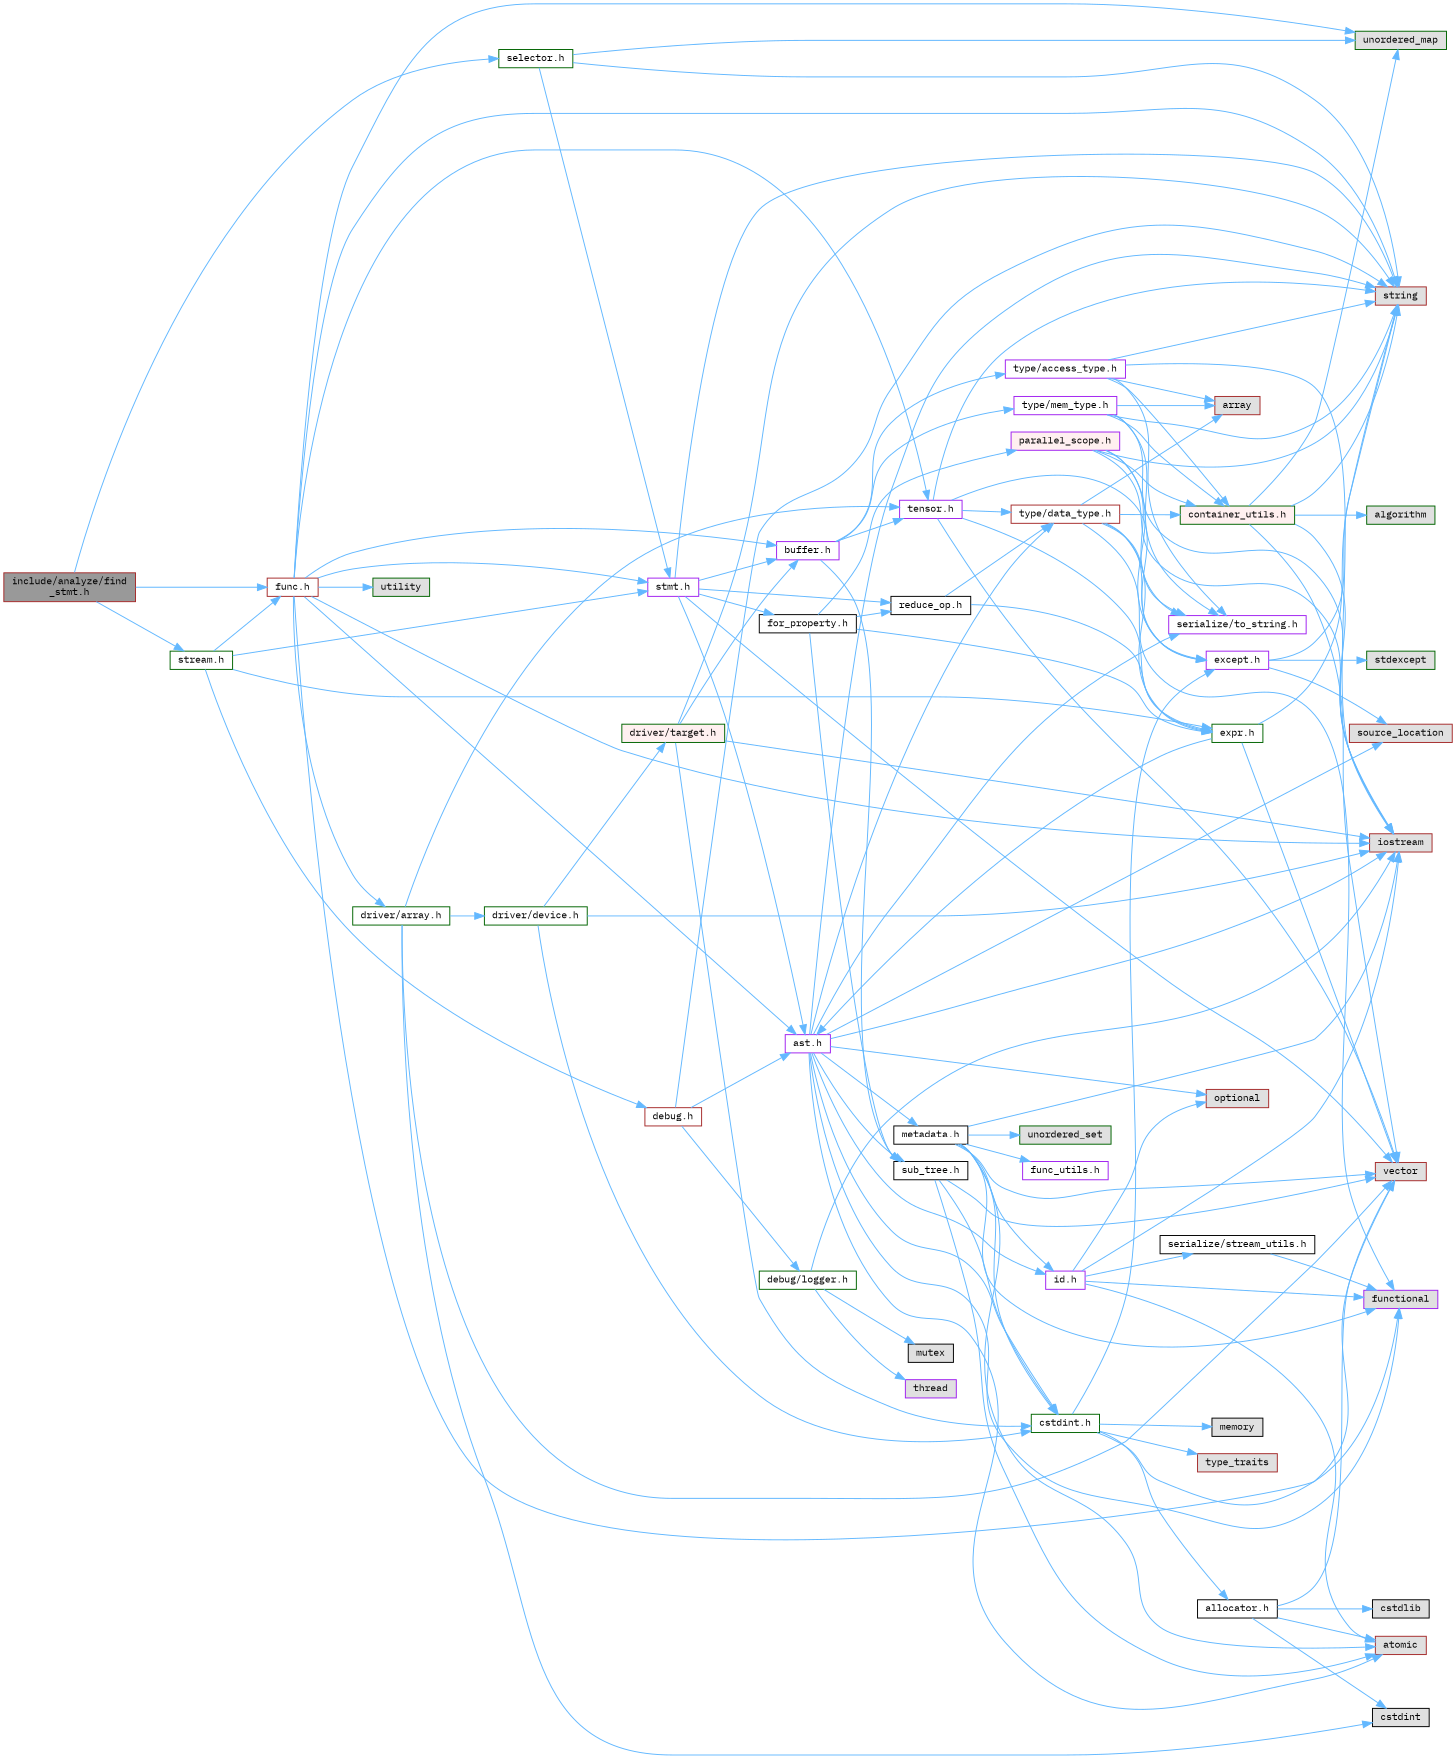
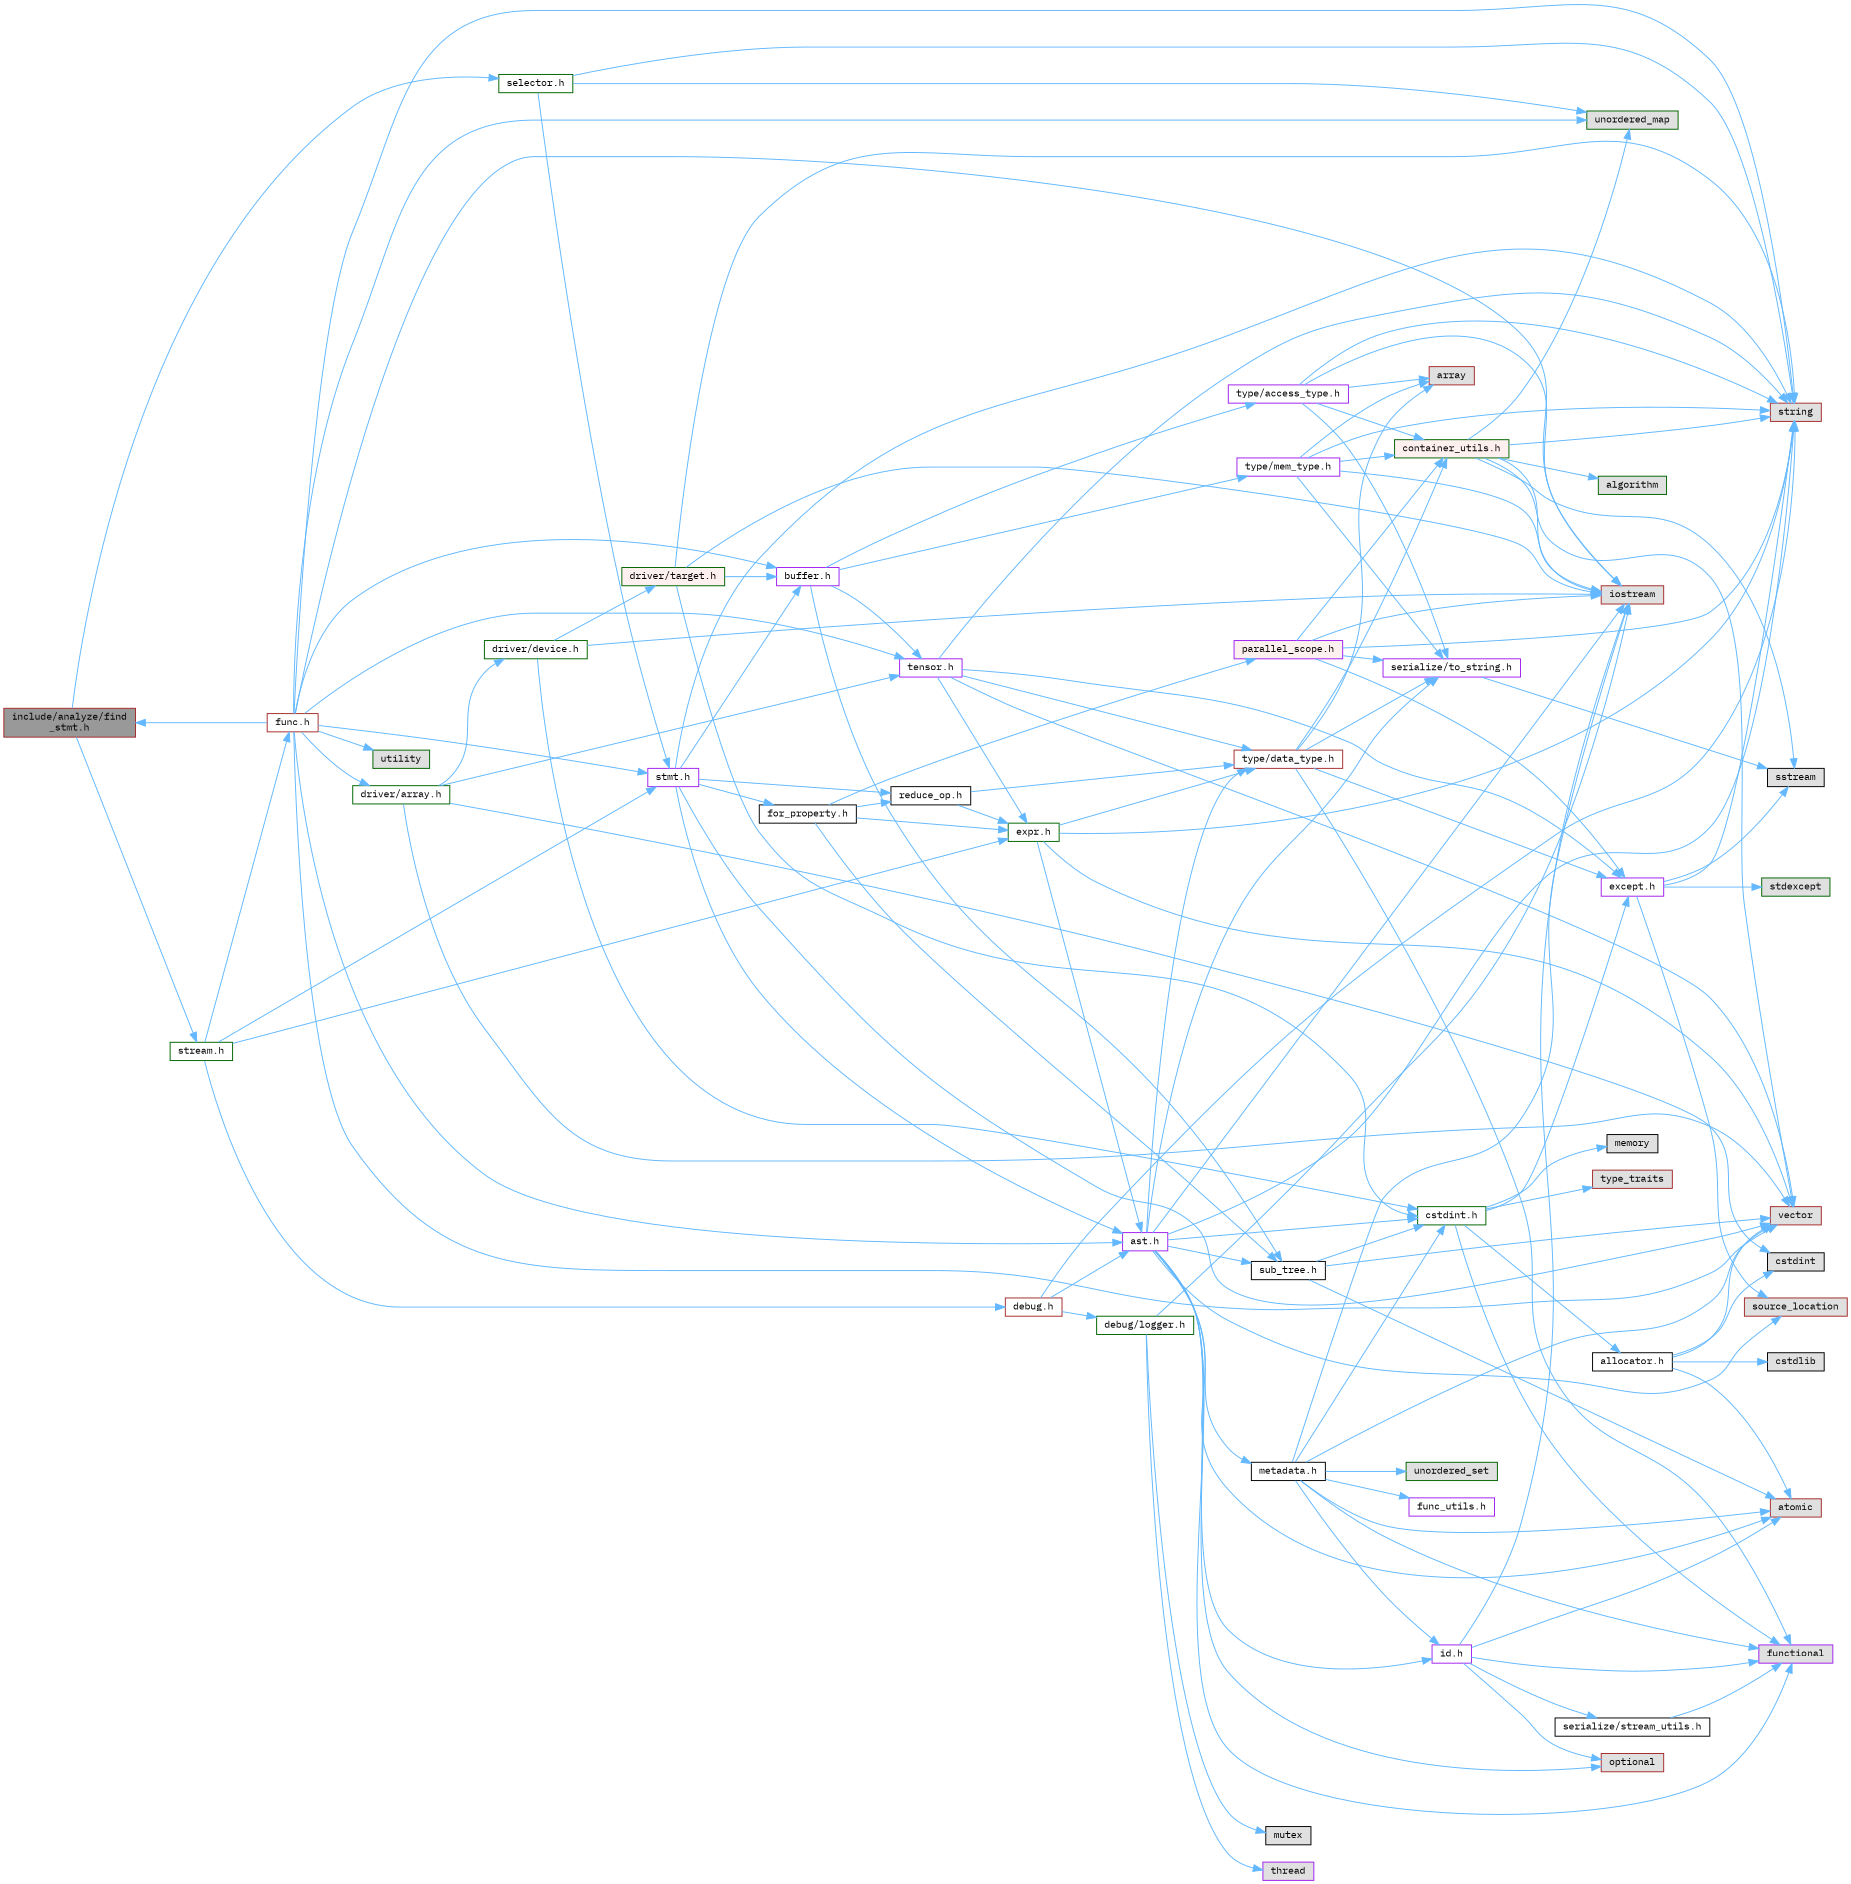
edge "include/analyze/find _stmt.h" -> "func.h": reversed
edge "type/data_type.h" -> "expr.h": reversed
node "sstream": added
